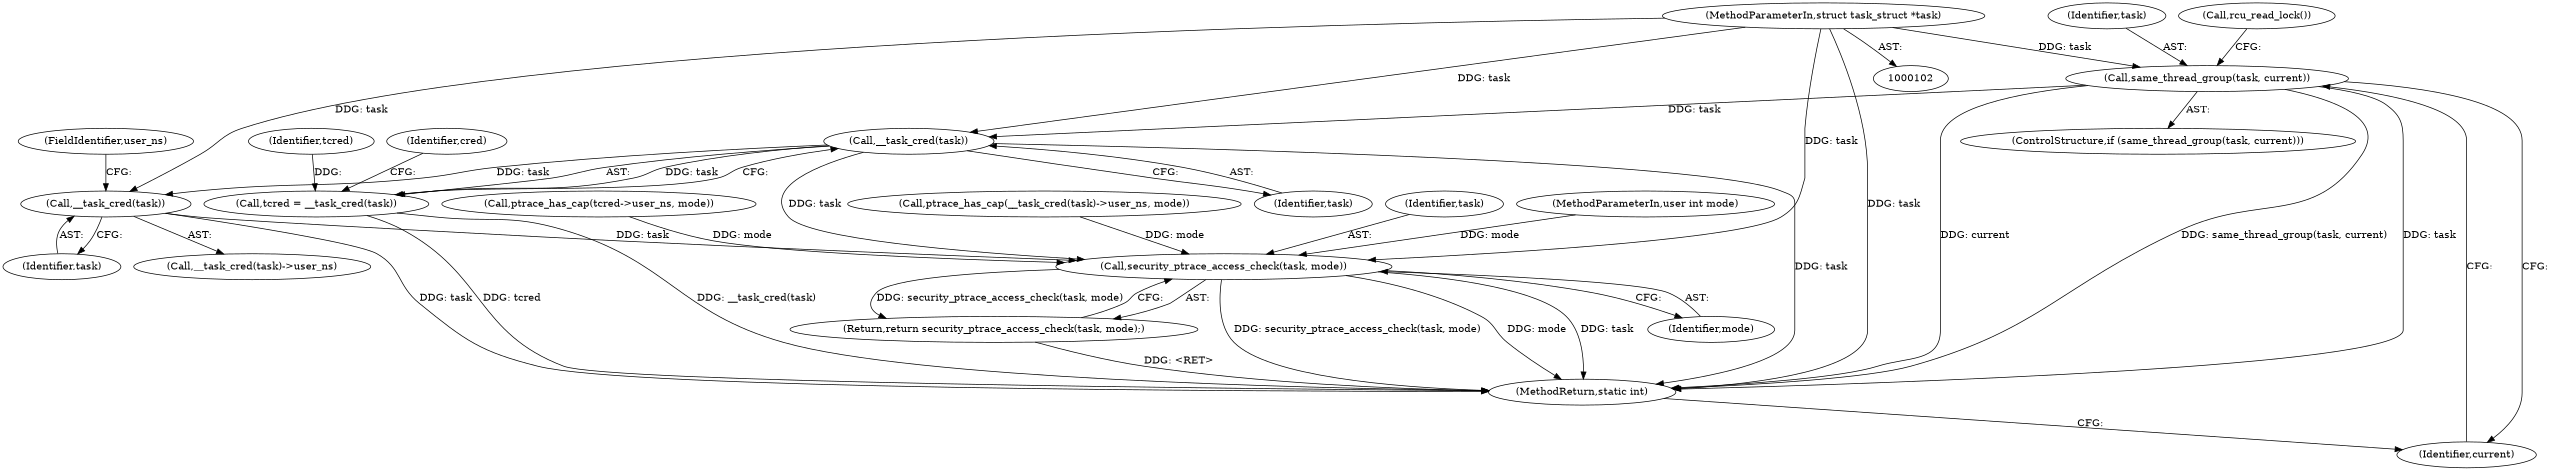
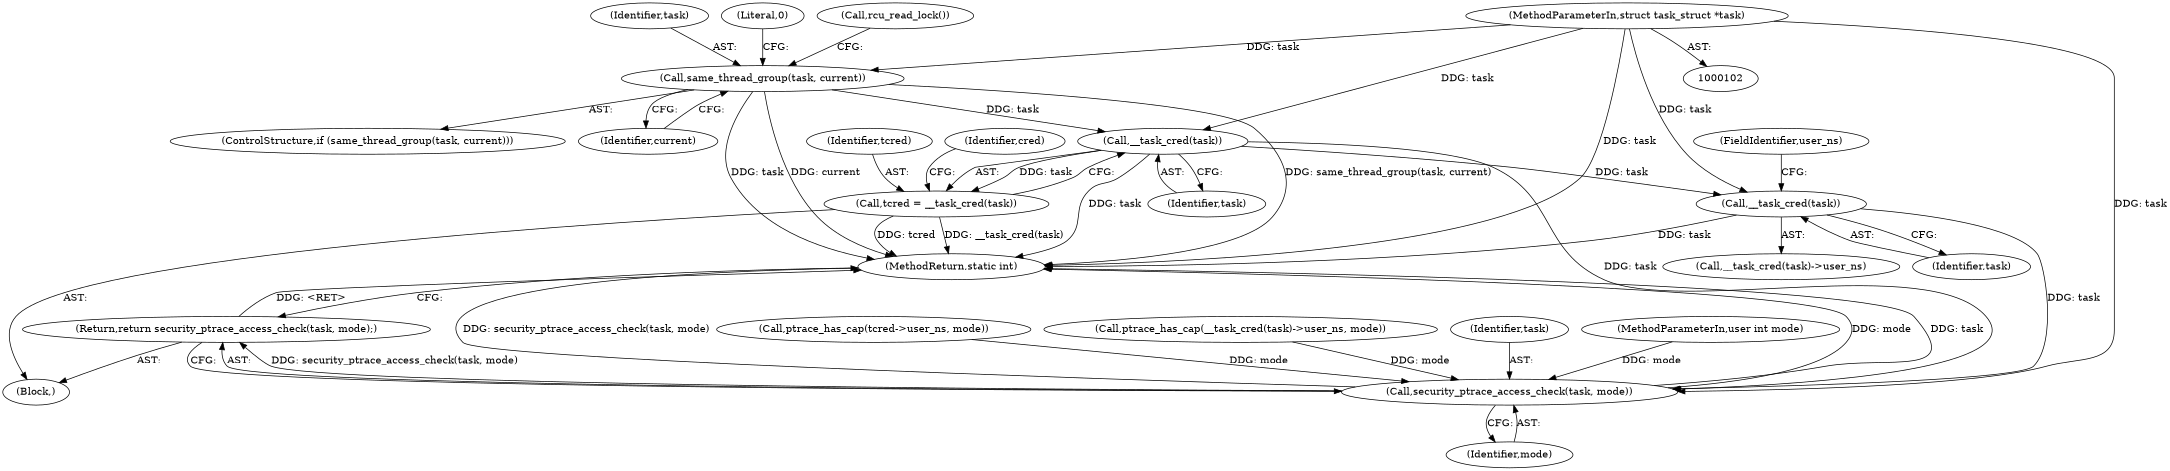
node "(Literal,0)": added
edge "(Identifier,tcred)" -> "(Call,tcred = __task_cred(task))": label "DDG: " -> "AST: "
node "(Block,)": added
edge "(MethodReturn,static int)" -> "(Identifier,current)": now "(MethodReturn,static int)" -> "(Return,return security_ptrace_access_check(task, mode);)"
